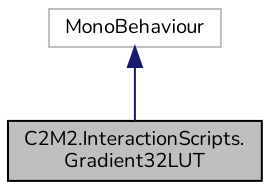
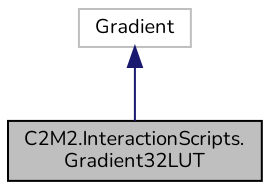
node "MonoBehaviour": label "MonoBehaviour" -> "Gradient"
